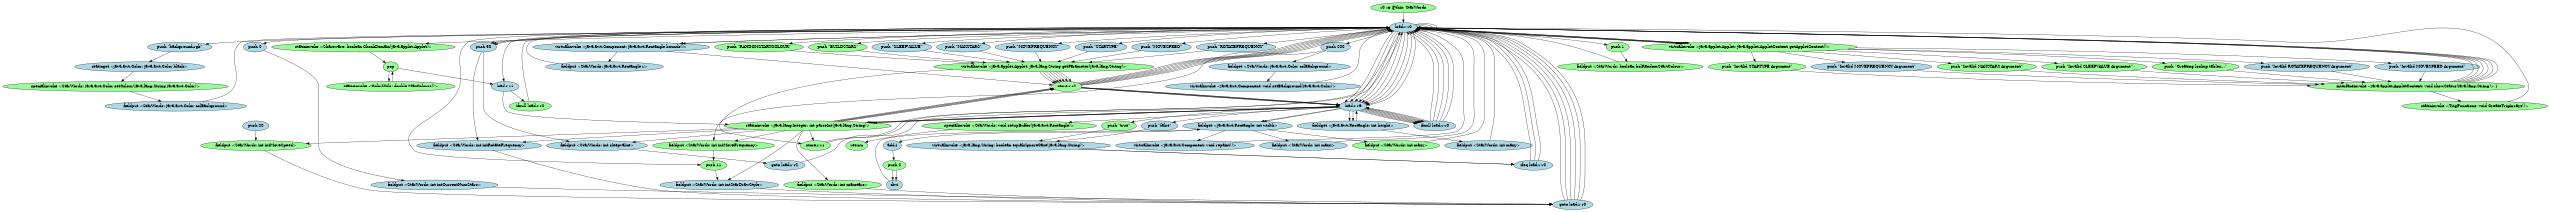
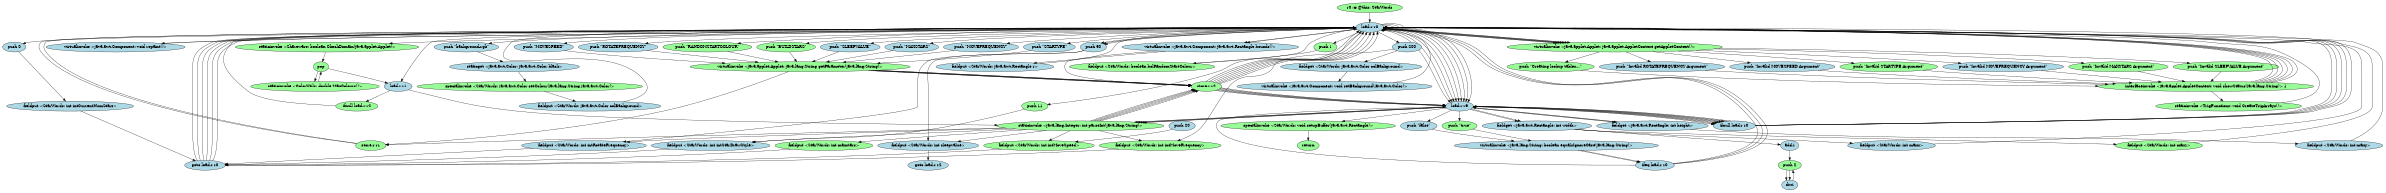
edge "goto load.r r2" -> "load.r r9": now "ifeq load.r r0" -> "load.r r9"
edge "div.i" -> "fieldget <java.awt.Rectangle: int width>": now "div.i" -> "push 2"
edge "fieldget <java.awt.Rectangle: int width>" -> "virtualinvoke <java.awt.Component: void repaint()>": now "load.r r0" -> "virtualinvoke <java.awt.Component: void repaint()>"
edge "fieldput <StarWords: int intMoveFrequency>" -> "push 11": now "fieldput <StarWords: int intMoveFrequency>" -> "goto load.r r0"
